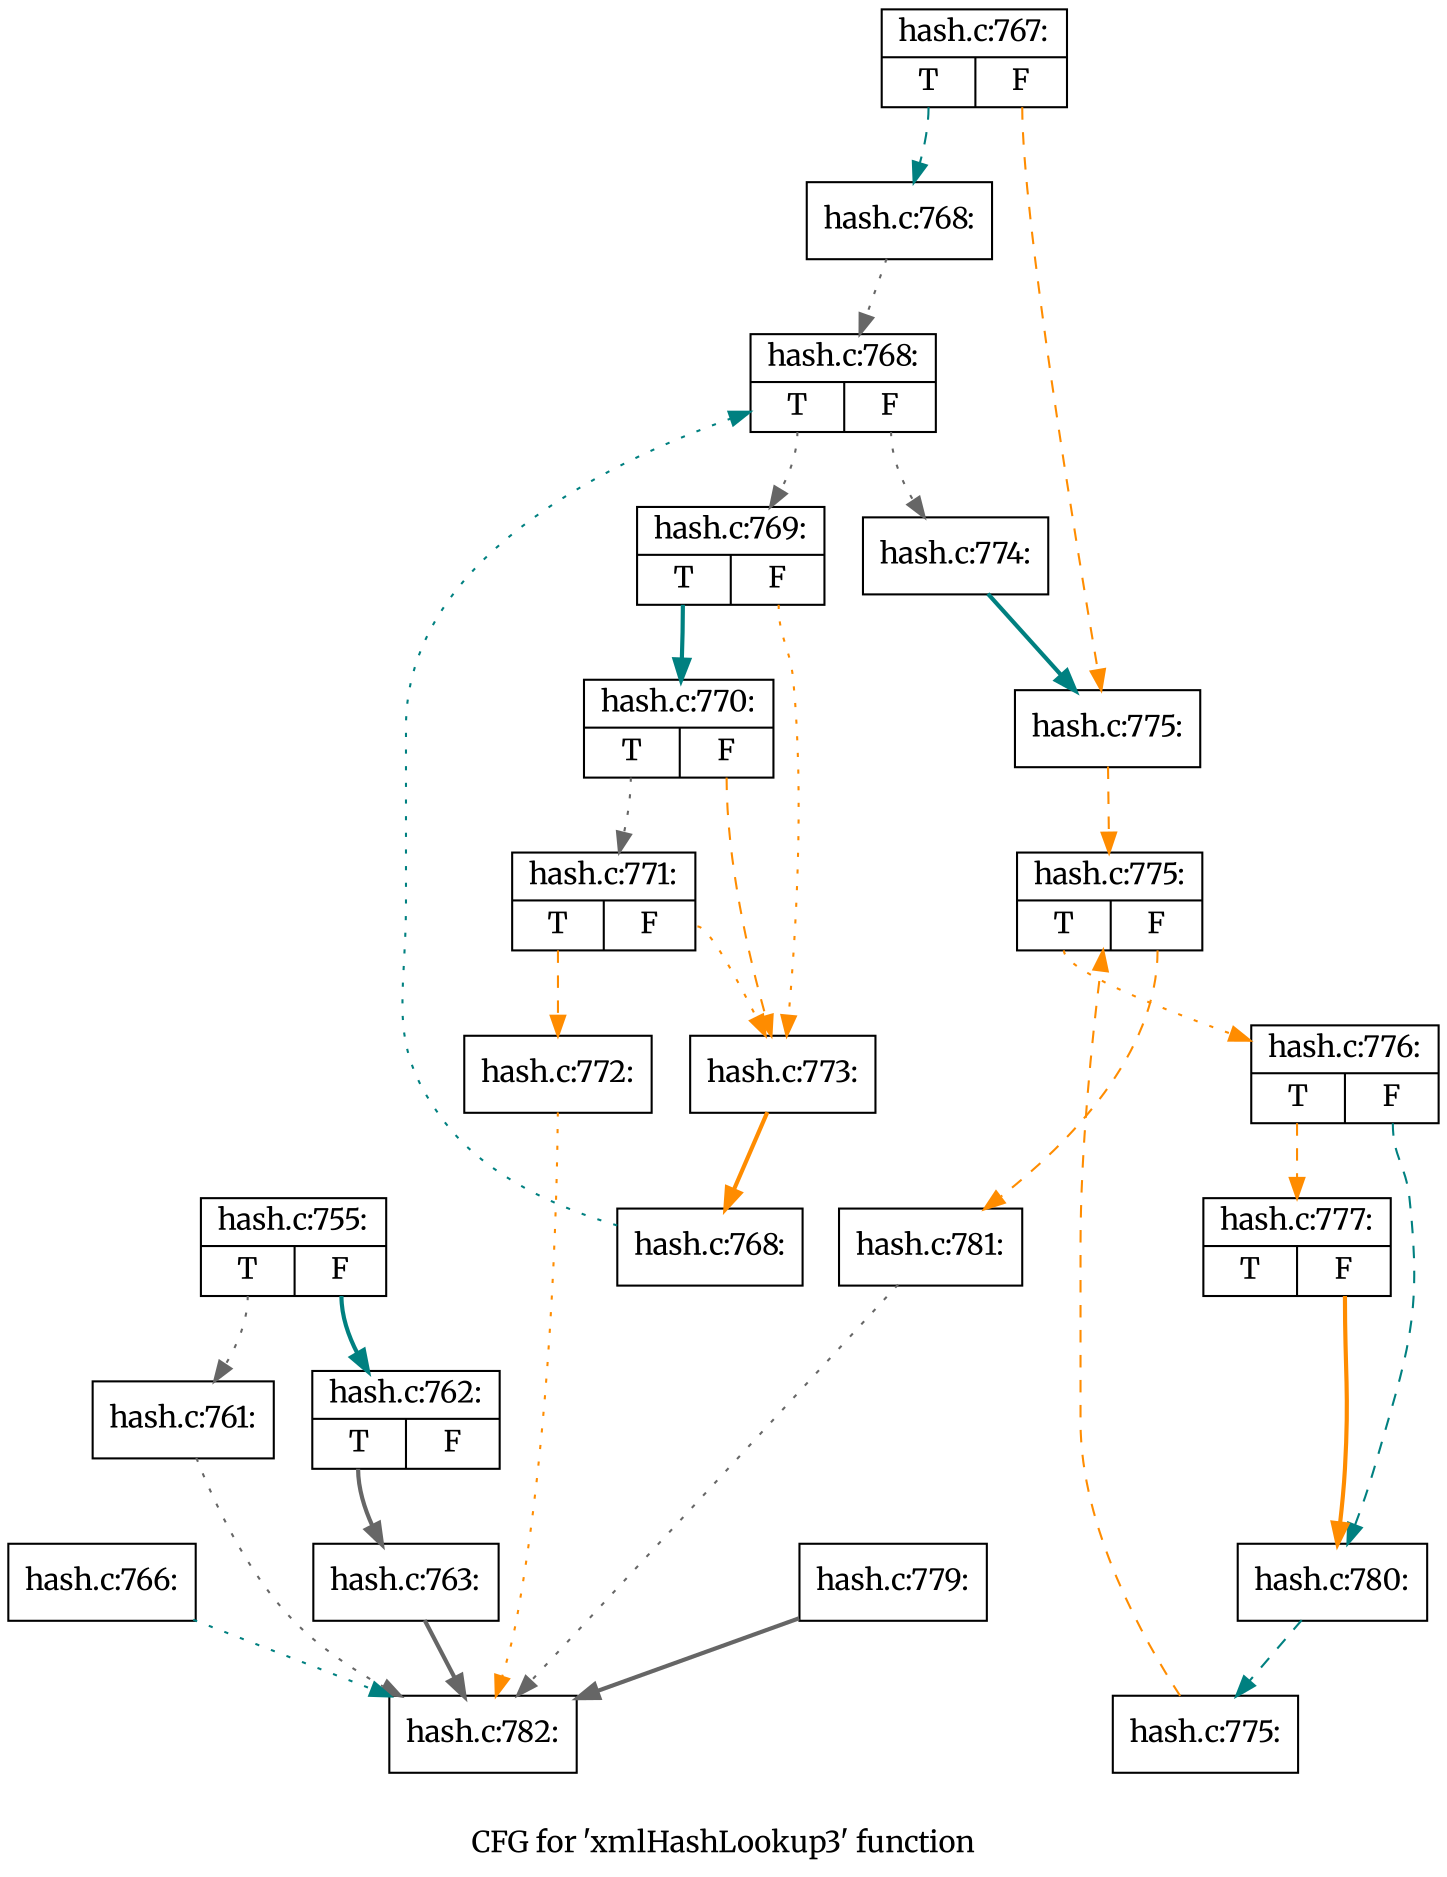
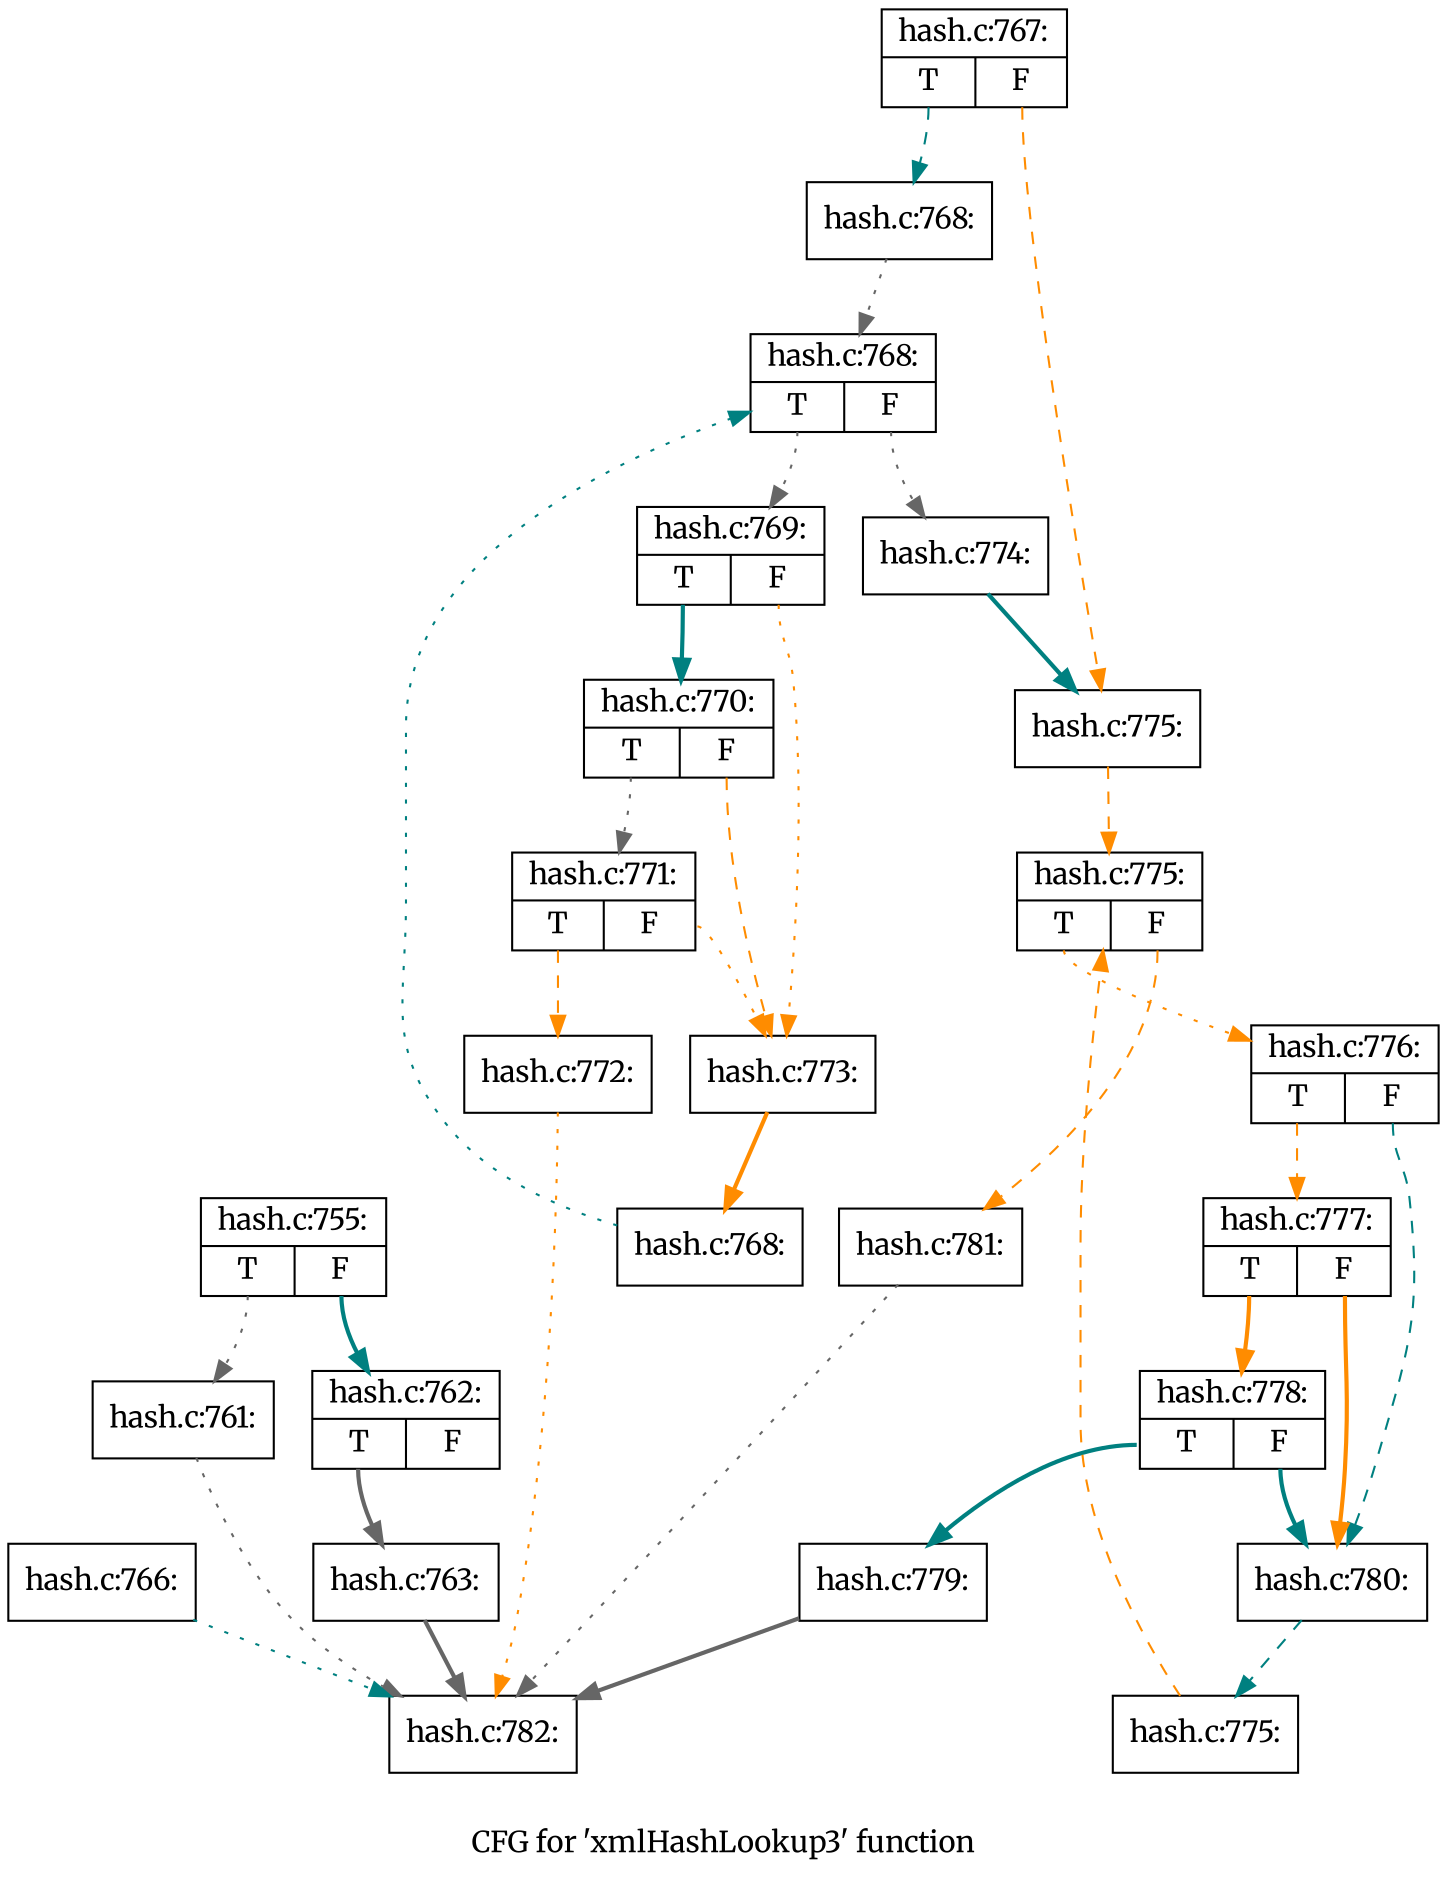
node "hash.c:778:": added
